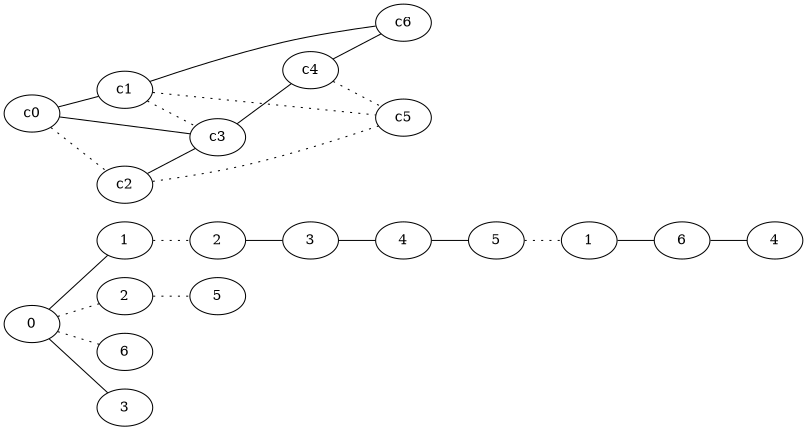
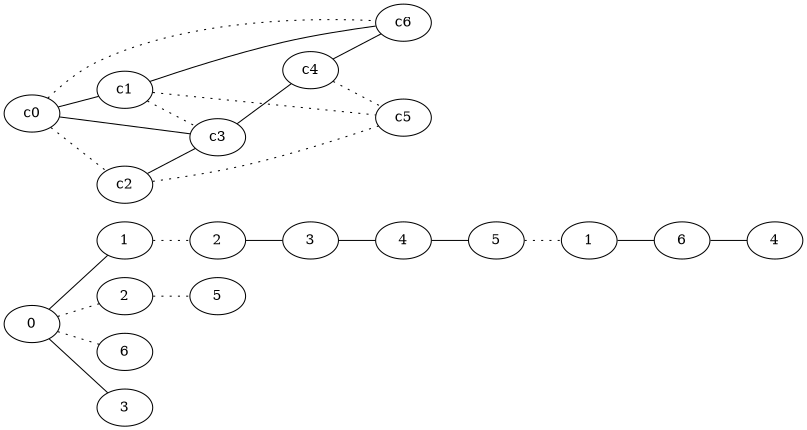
edge "c6" -- "c0": added
